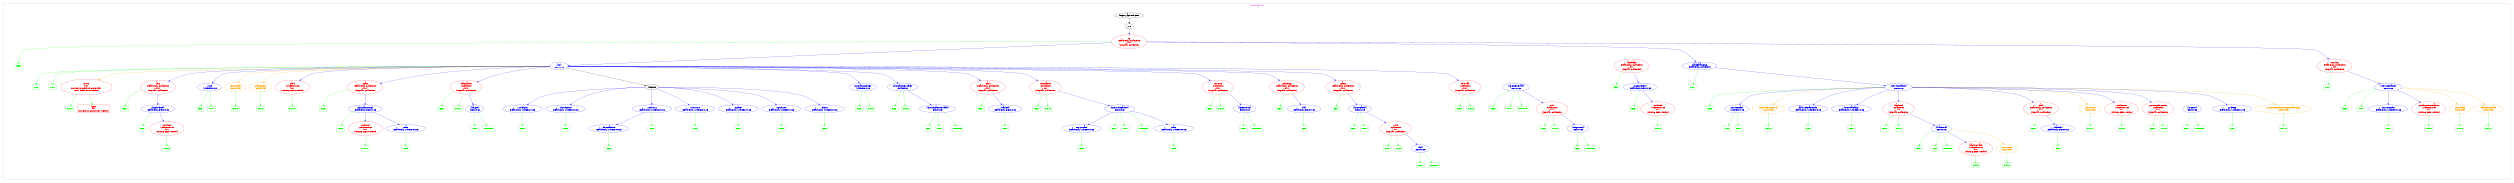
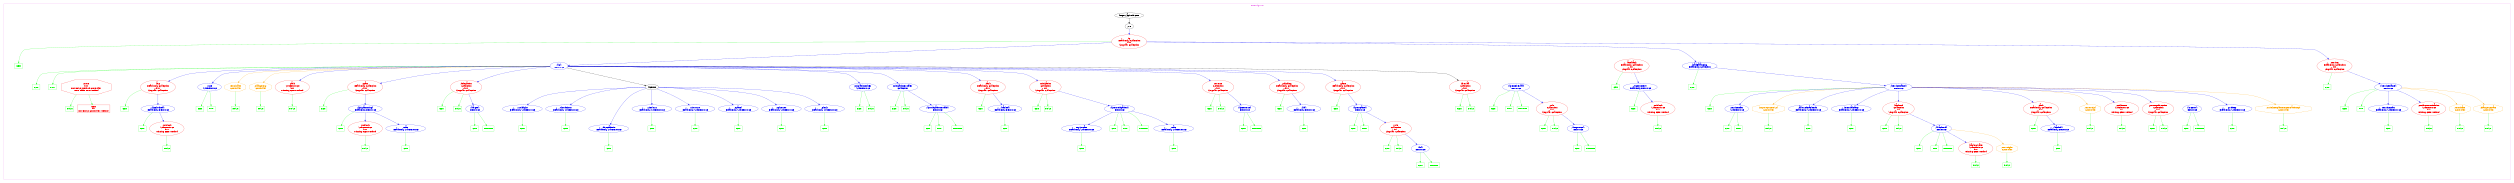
edge "/{ip} Resource" -> "/firewall Collection but Singular Collection": color blue -> black
edge "/{ip} Resource" -> "/move but Not POST Method Controller More Than One Method": removed
edge "/windows Read-Only SubResource" -> "/directadmin Read-Only SubResource": now "/license" -> "/directadmin Read-Only SubResource"
